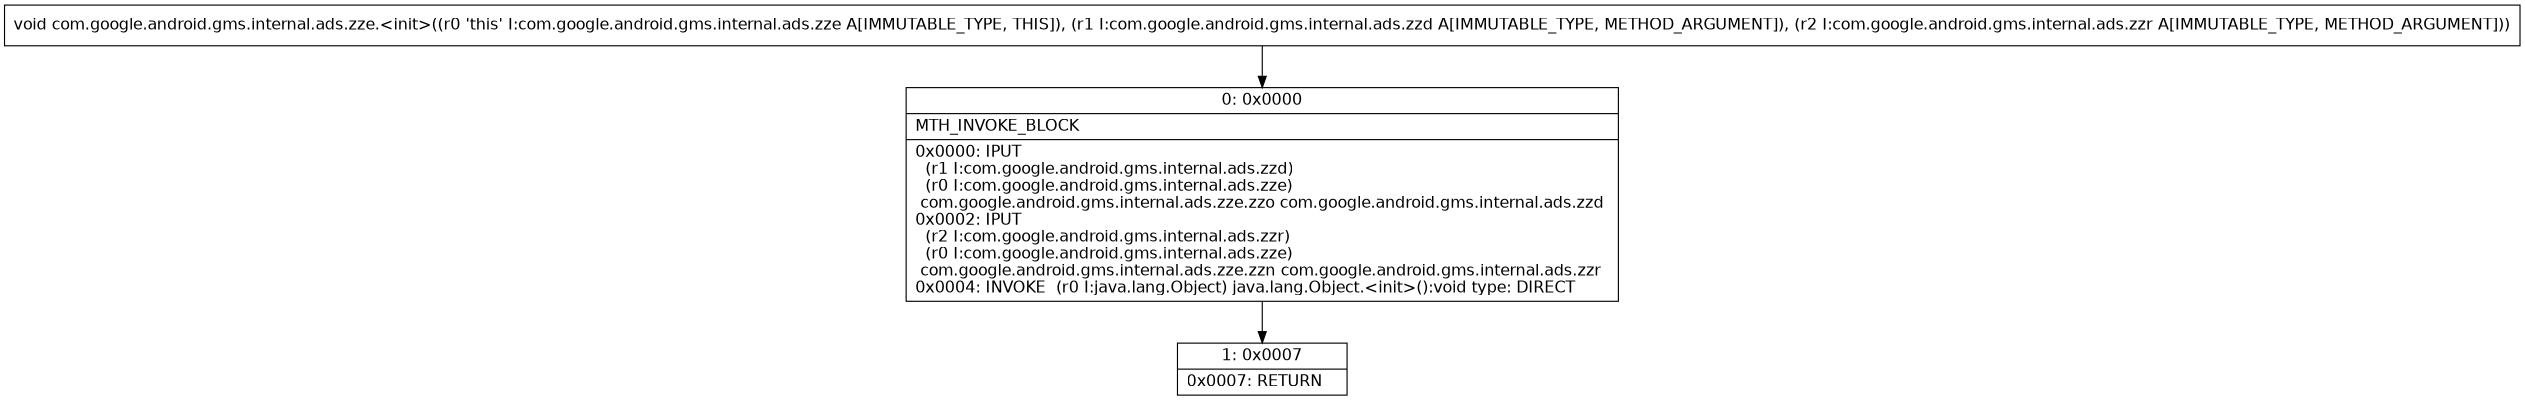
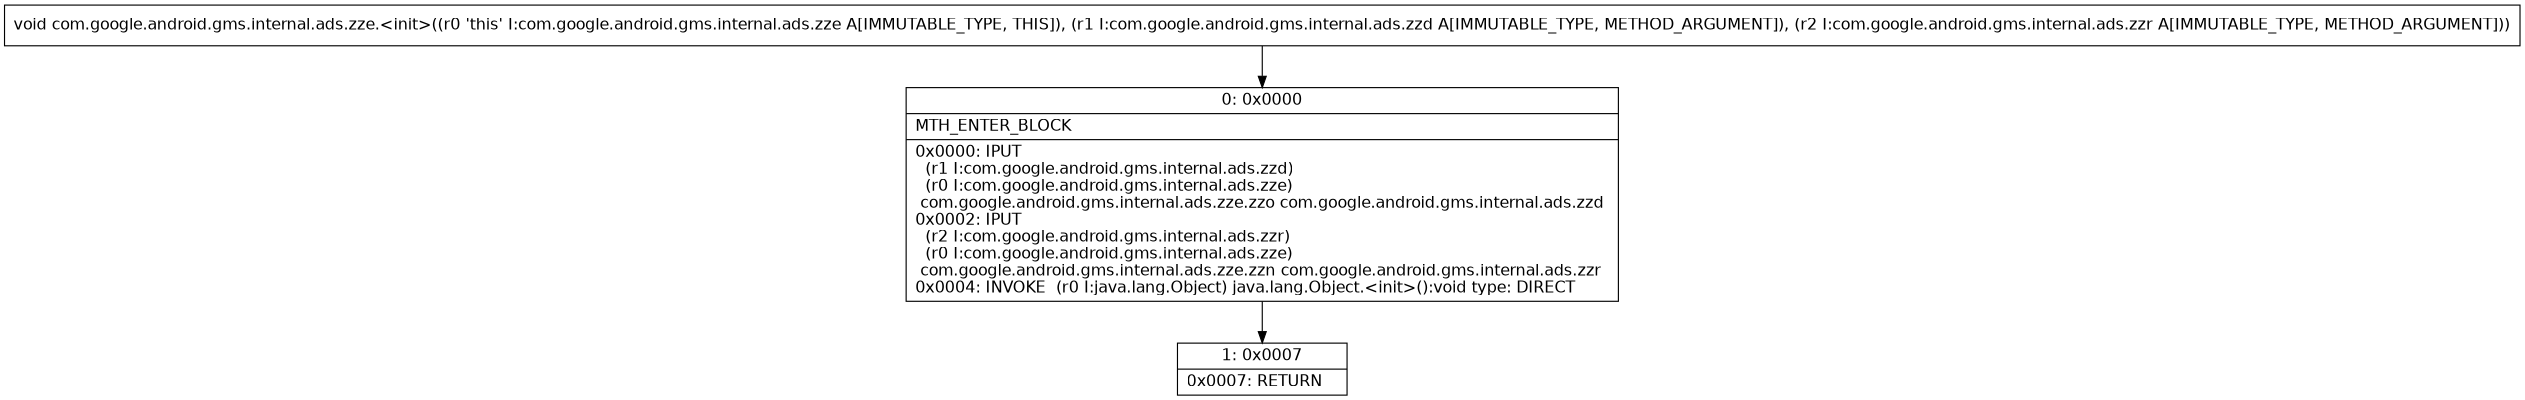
node "0: 0x0000": text "MTH_INVOKE_BLOCK" -> "MTH_ENTER_BLOCK"
